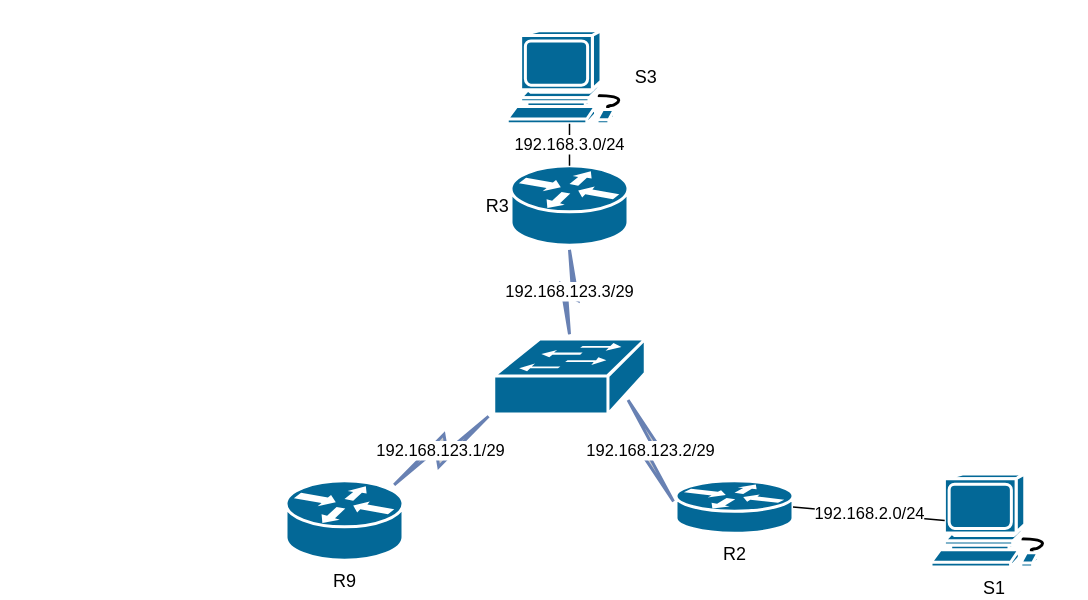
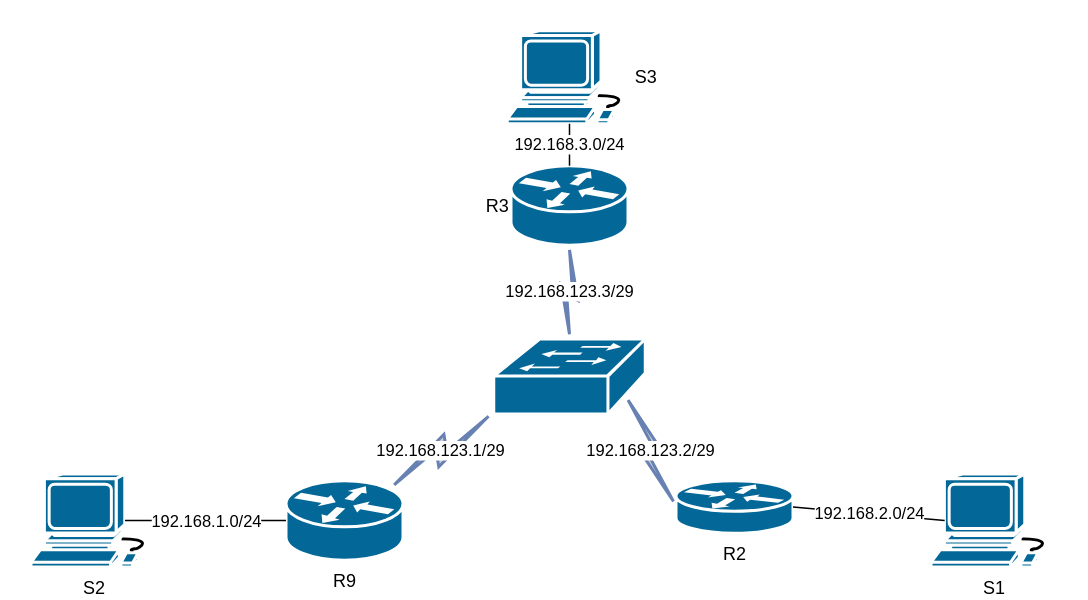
node "S2": added
edge "S2" -- "R9": added, label "192.168.1.0/24"
